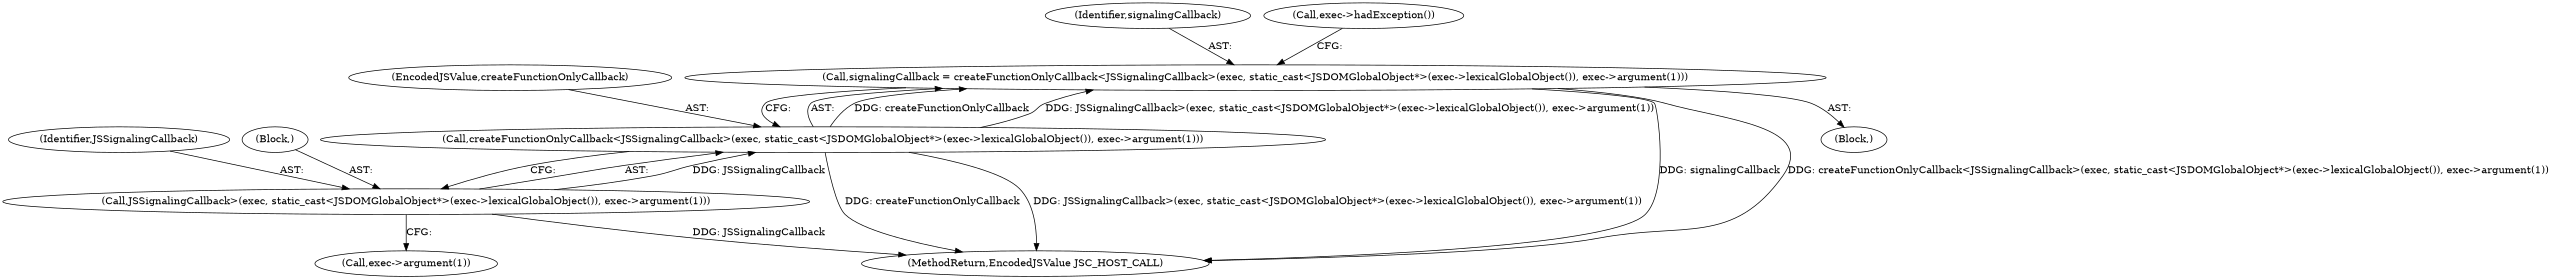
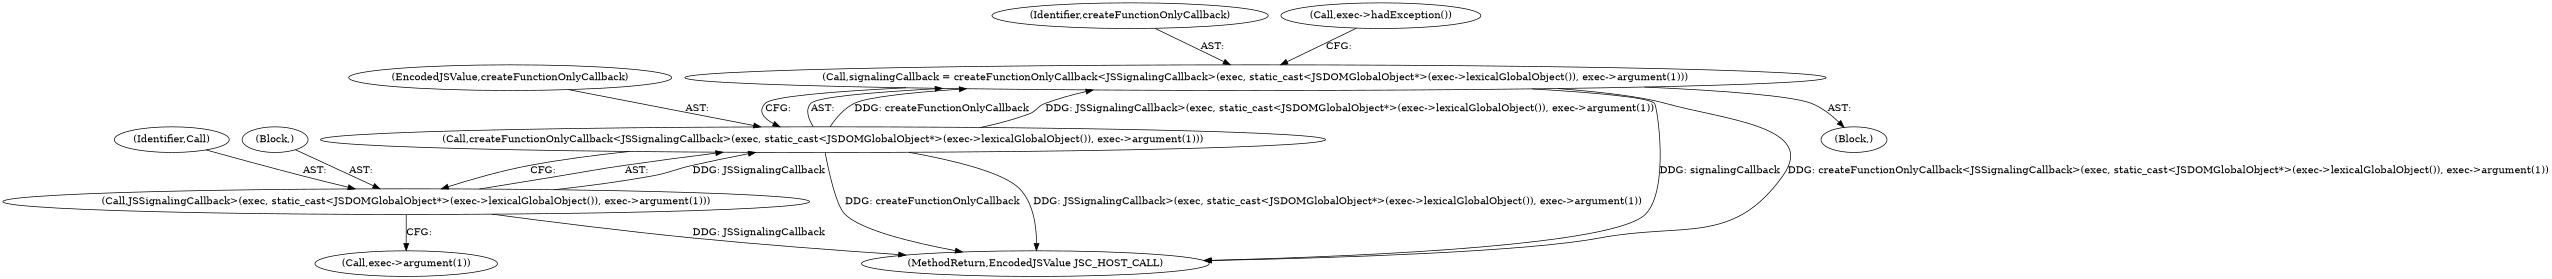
node "(Identifier,signalingCallback)": label "(Identifier,signalingCallback)" -> "(Identifier,createFunctionOnlyCallback)"
node "(Identifier,JSSignalingCallback)": label "(Identifier,JSSignalingCallback)" -> "(Identifier,Call)"
